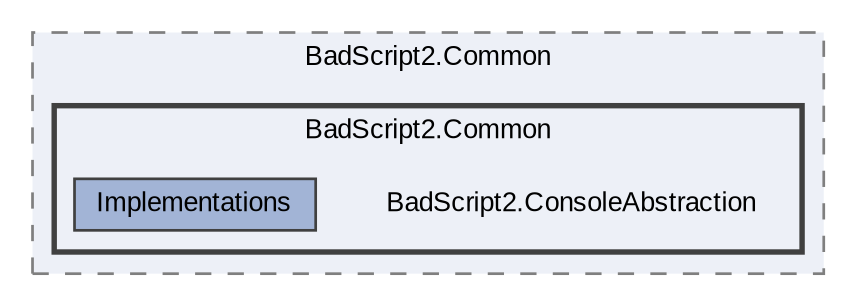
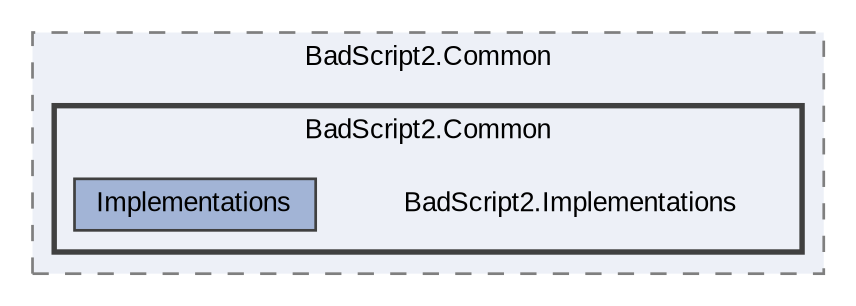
node "BadScript2.ConsoleAbstraction": label "BadScript2.ConsoleAbstraction" -> "BadScript2.Implementations"
